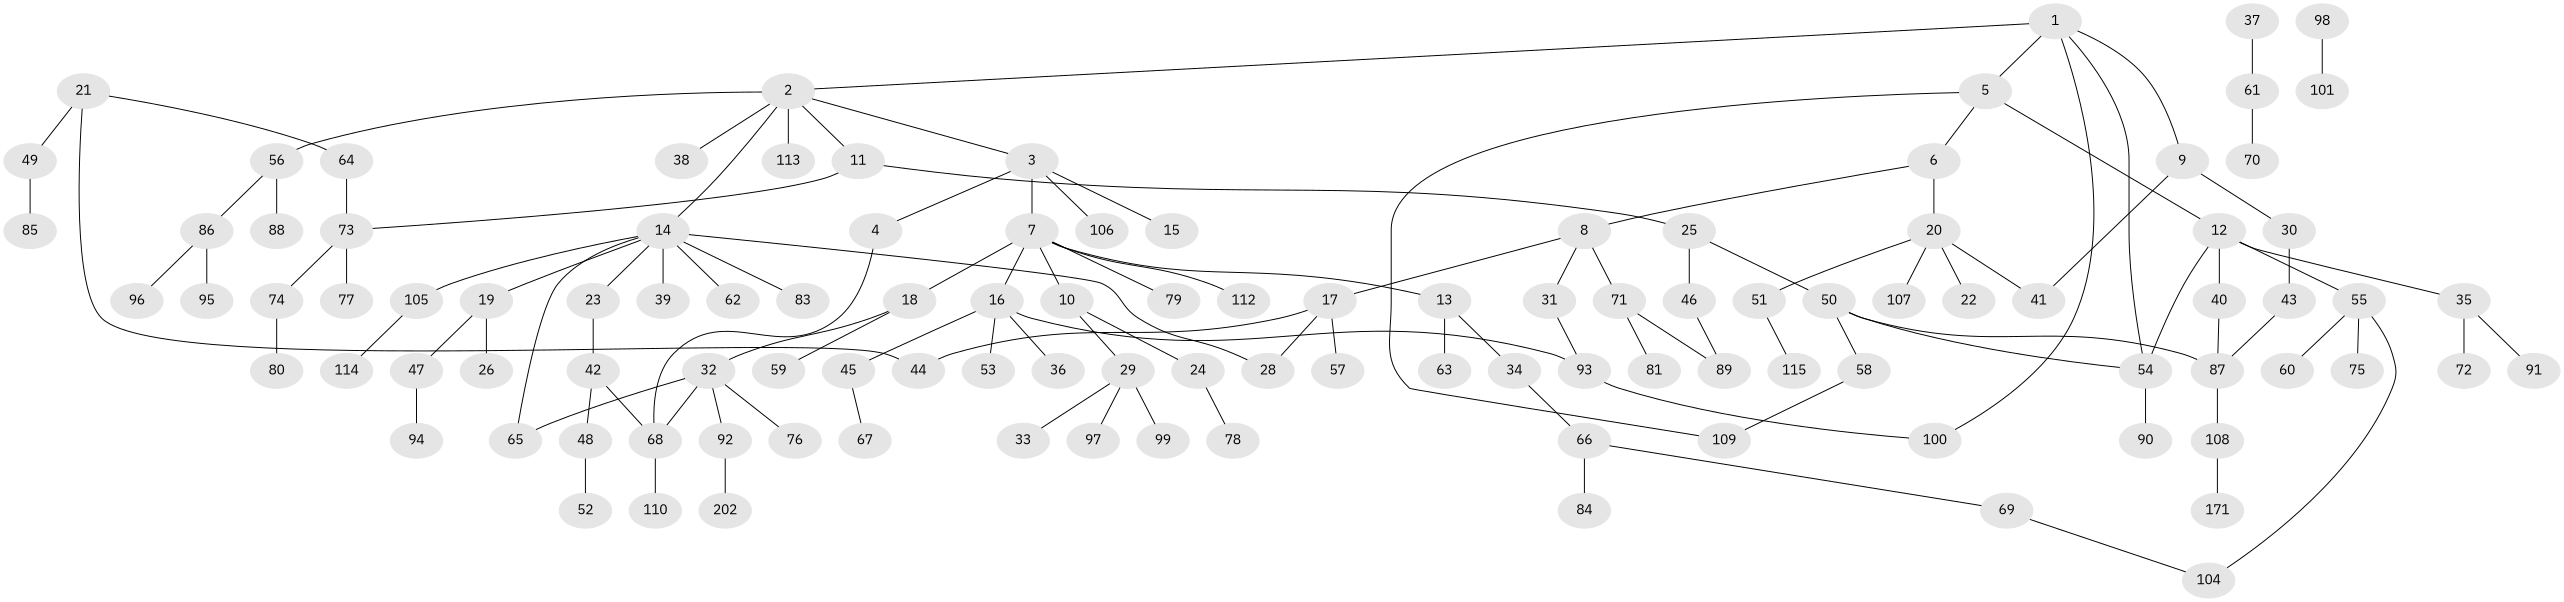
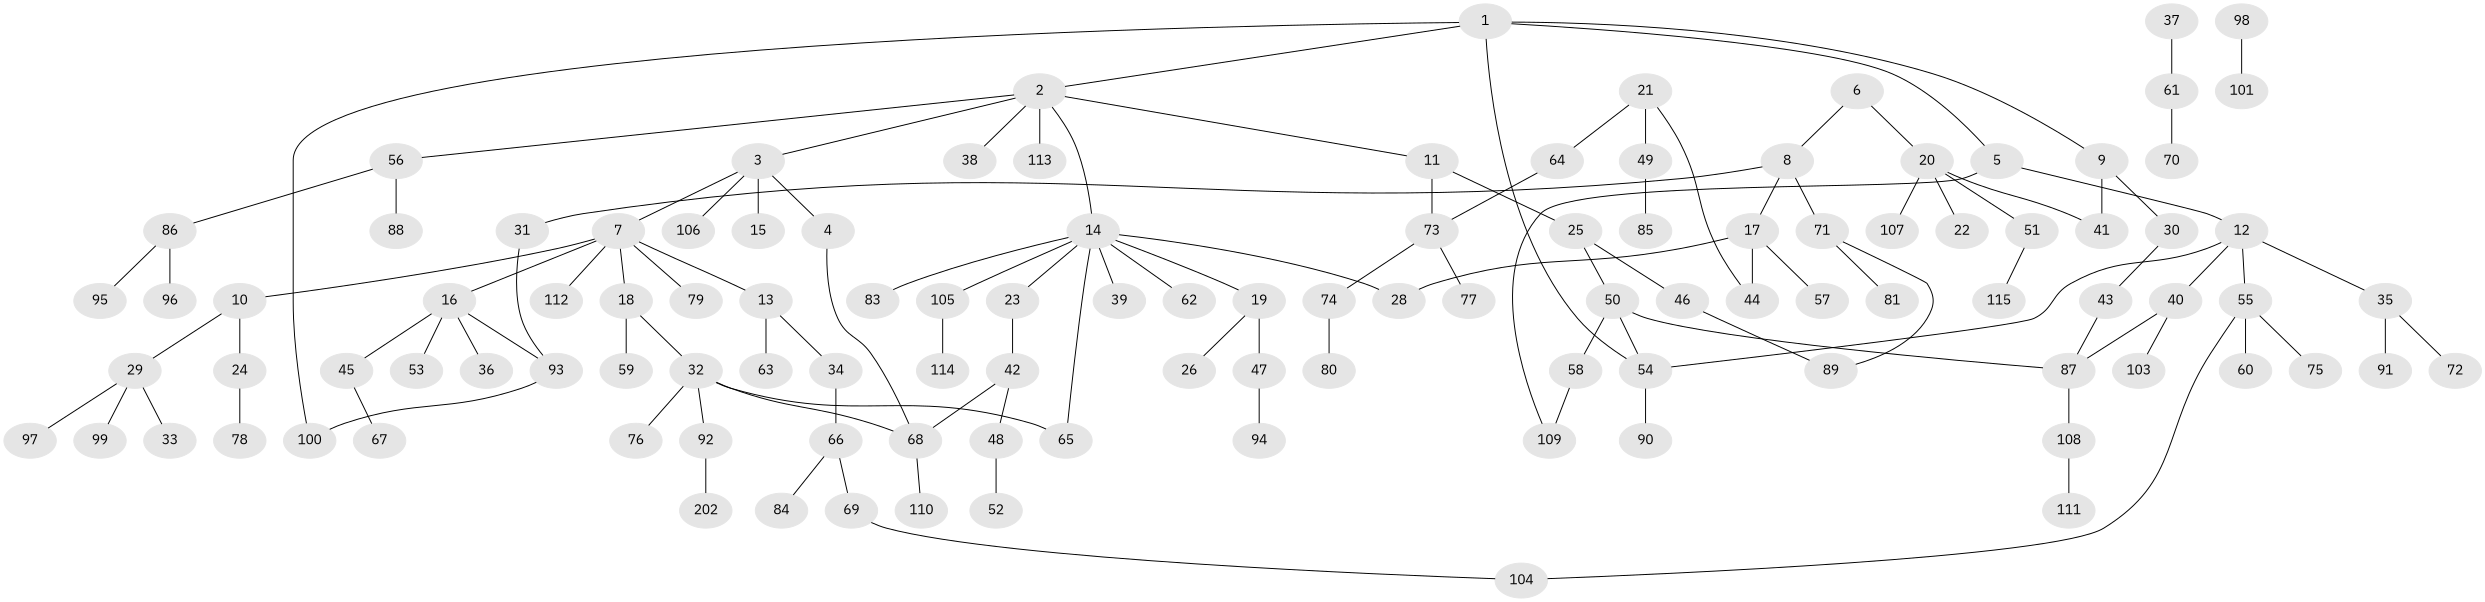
edge "5" -- "6": removed
node "103": added
node "171": label "171" -> "111"
